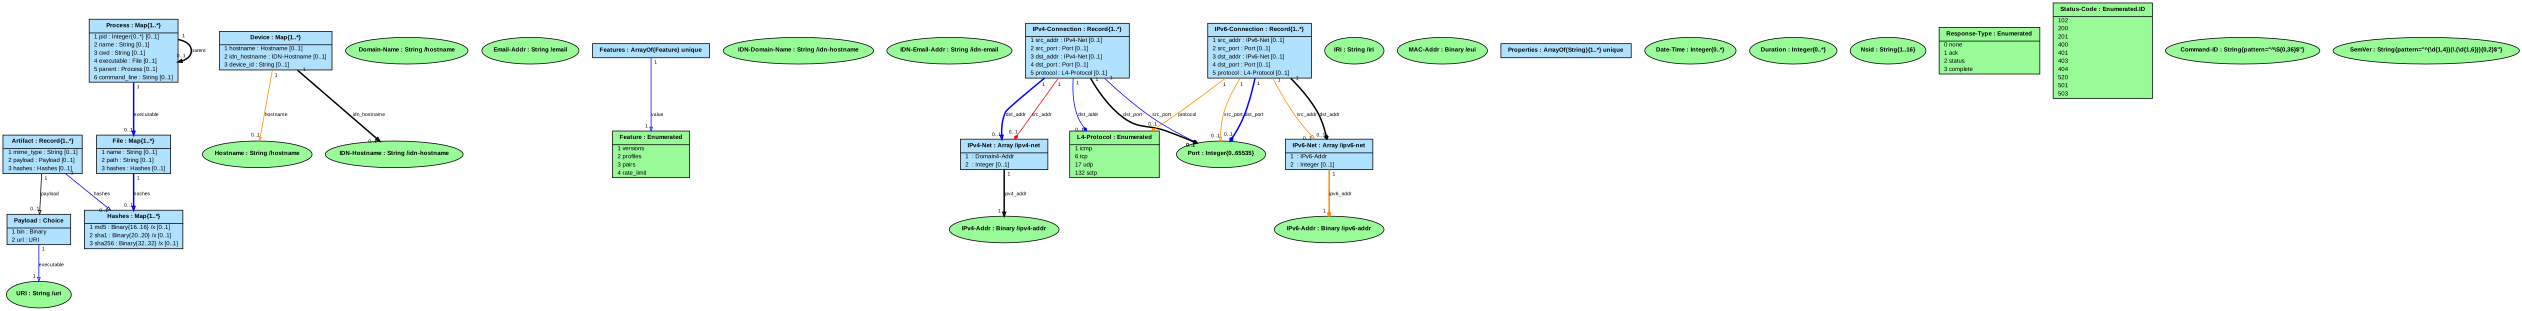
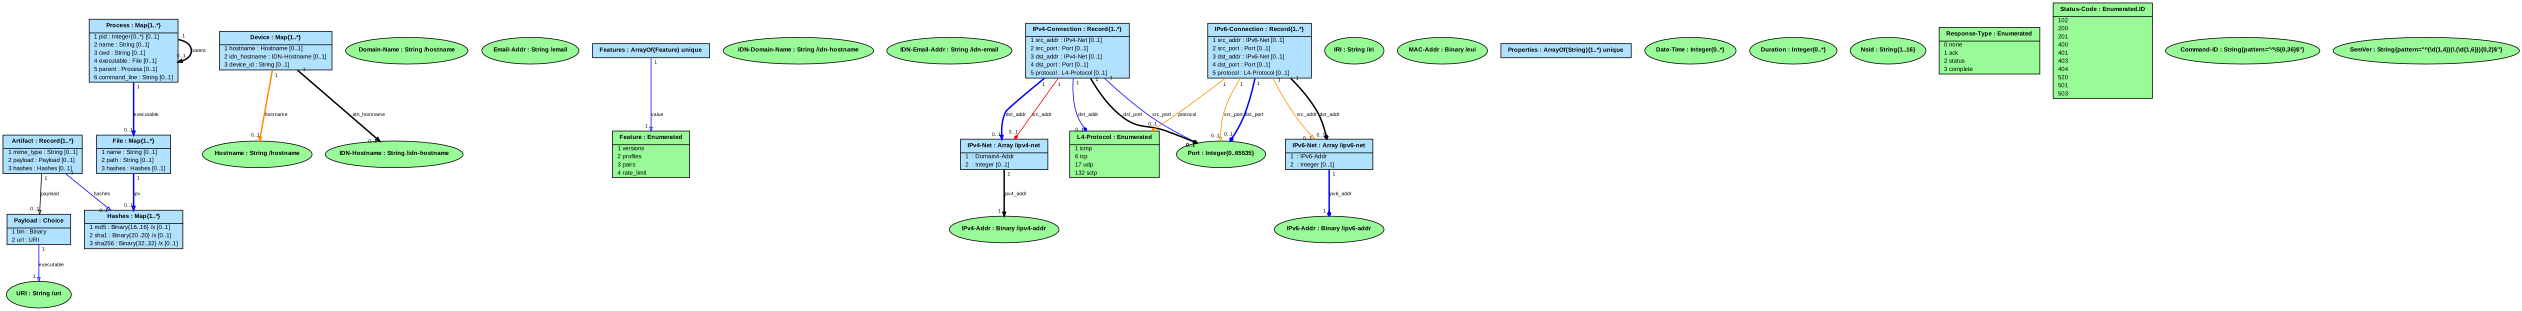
edge "Device : Map{1..*}" -> "Hostname : String /hostname": style solid -> bold
edge "IPv6-Net : Array /ipv6-net" -> "IPv6-Addr : Binary /ipv6-addr": color darkorange -> blue
edge "File : Map{1..*}" -> "Hashes : Map{1..*}": label "hashes" -> "ipv"
